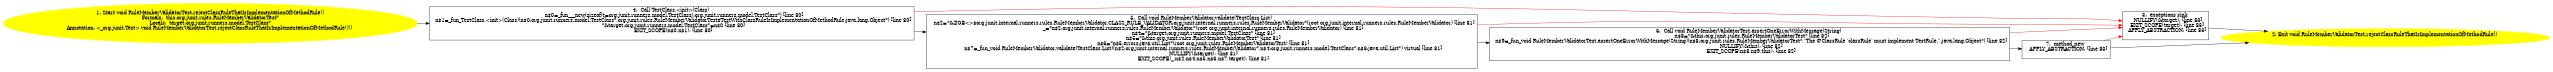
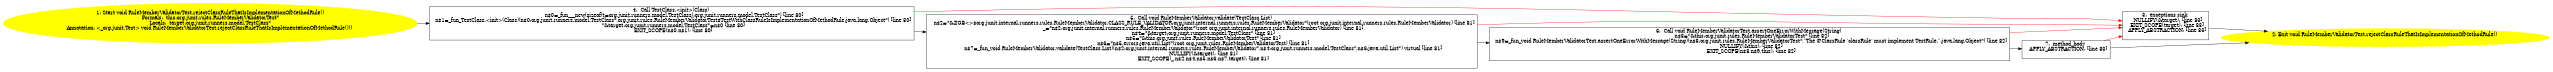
node "7:  method_new APPLY_ABSTRACTION; [line 83]": label "7:  method_new APPLY_ABSTRACTION; [line 83]" -> "7:  method_body APPLY_ABSTRACTION; [line 83]"
